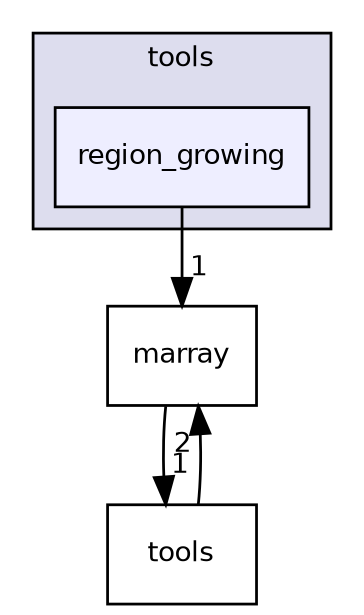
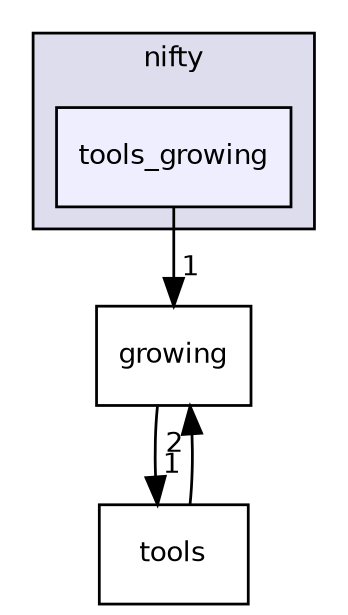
cluster "tools": label "tools" -> "nifty"
node "region_growing": label "region_growing" -> "tools_growing"
node "marray": label "marray" -> "growing"
